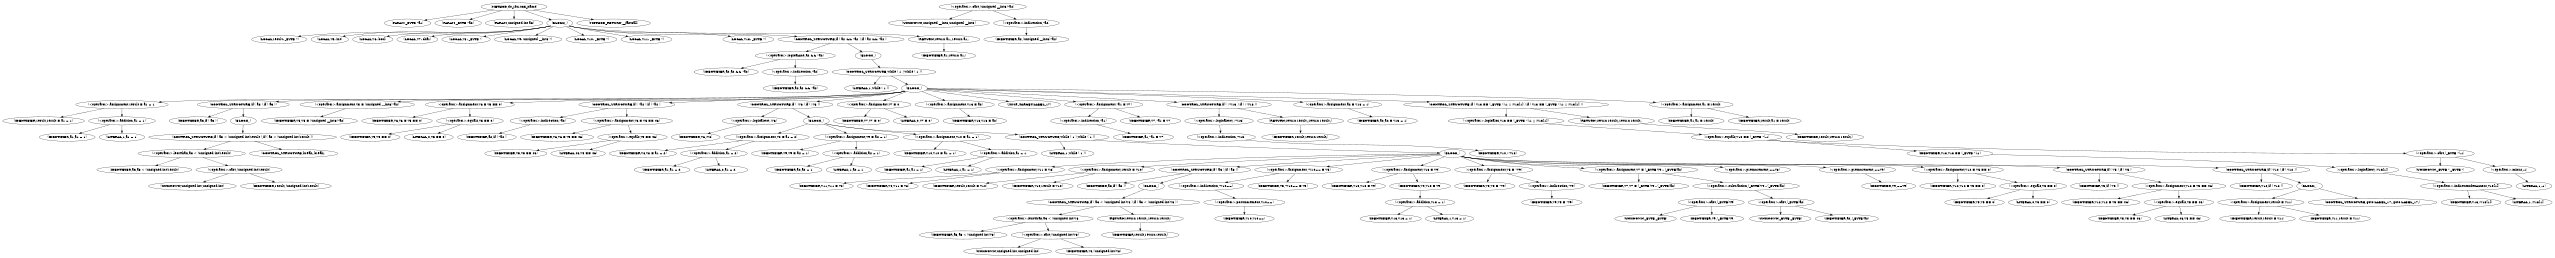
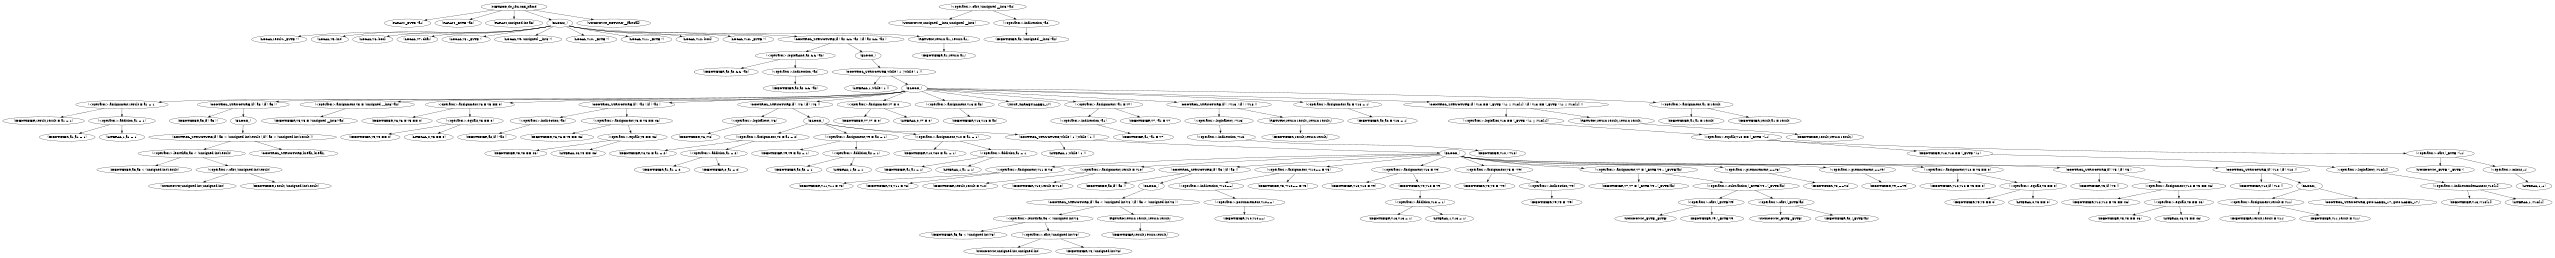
node "(METHOD_RETURN,__fastcall)": label "(METHOD_RETURN,__fastcall)" -> "(UNKNOWN_RETURN,__fastcall)"
node "(LOCAL,v12: bool)": added
node "(IDENTIFIER,v10,v10 = a1 + 1)": label "(IDENTIFIER,v10,v10 = a1 + 1)" -> "(IDENTIFIER,v10,v30 = a1 + 1)"
node "(LITERAL,2,a1 + 2)": label "(LITERAL,2,a1 + 2)" -> "(IDENTIFIER,2,a1 + 2)"
node "(IDENTIFIER,v8,++v8)": added
edge "(<operator>.subtraction,(_BYTE)v9 - (_BYTE)a2)" -> "(<operator>.cast,(_BYTE)v9)": added
